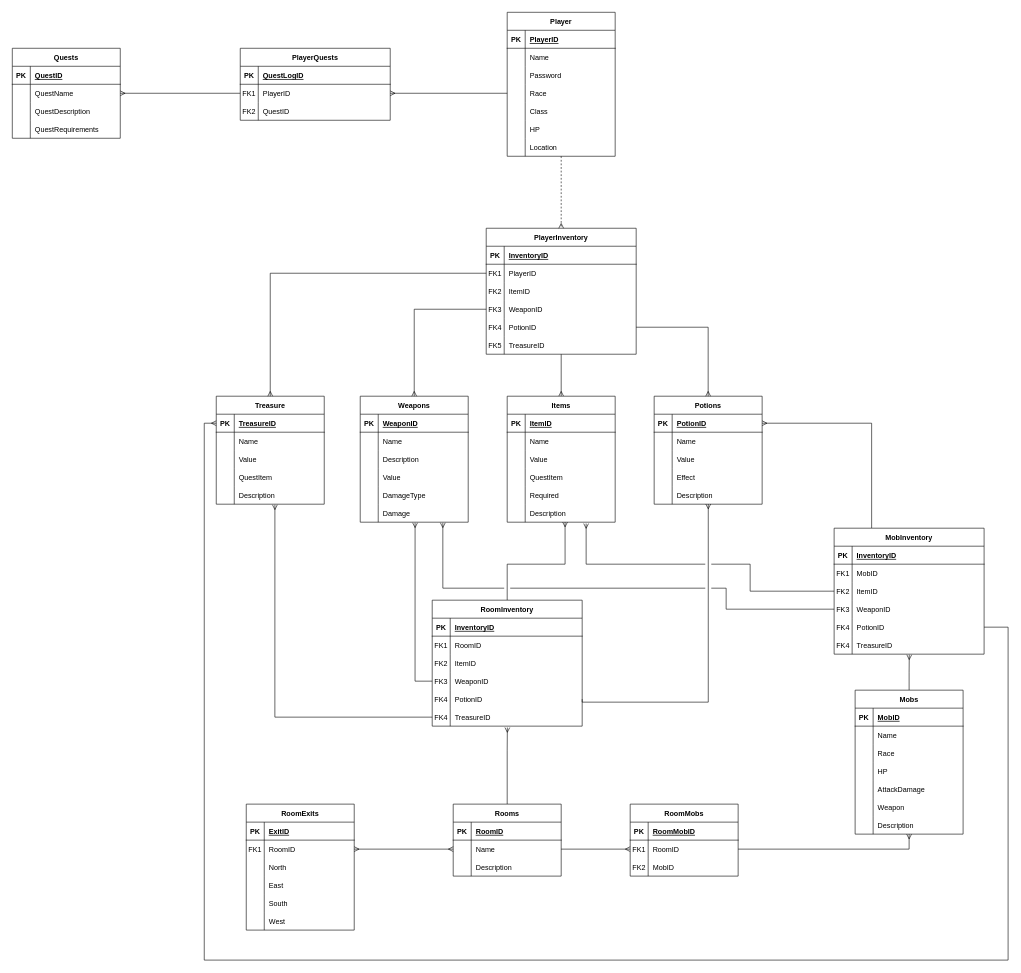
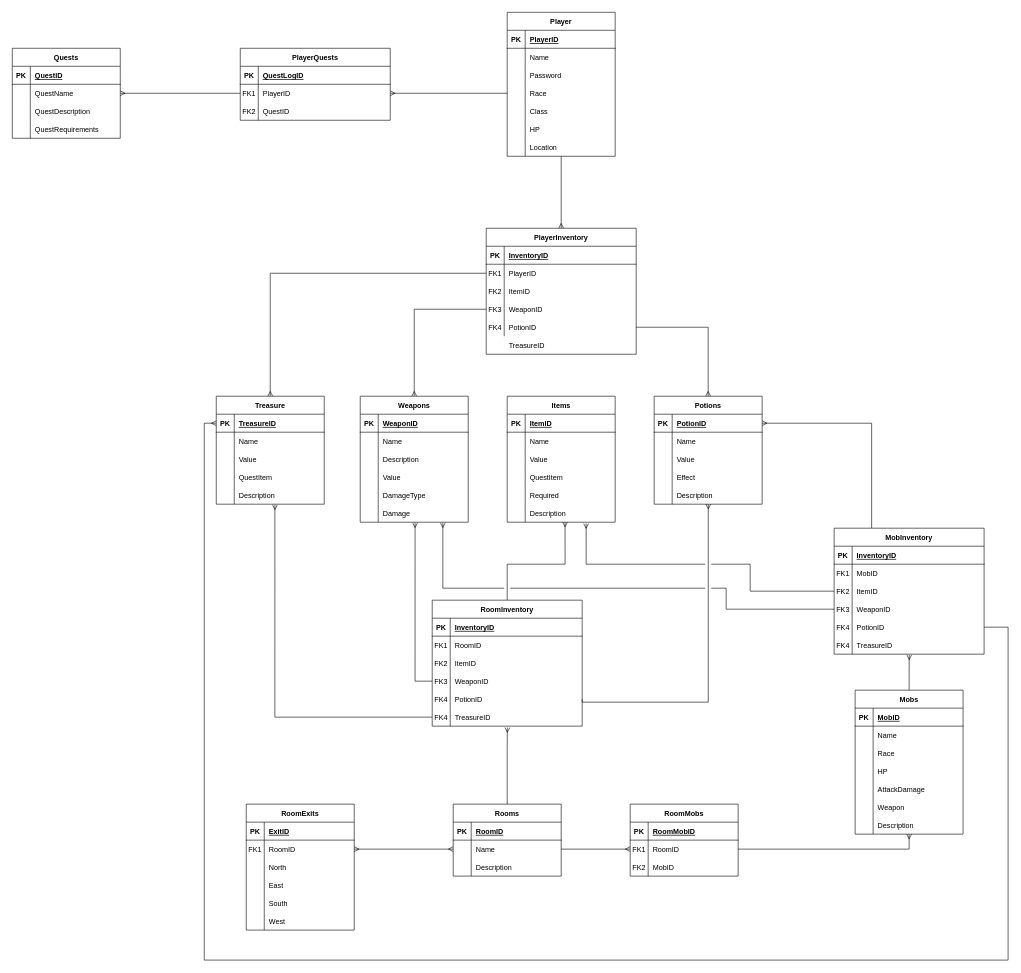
edge "Player" -> "PlayerInventory": style dashed -> solid
node "FK5": removed
edge "PlayerInventory" -> "Items": removed
